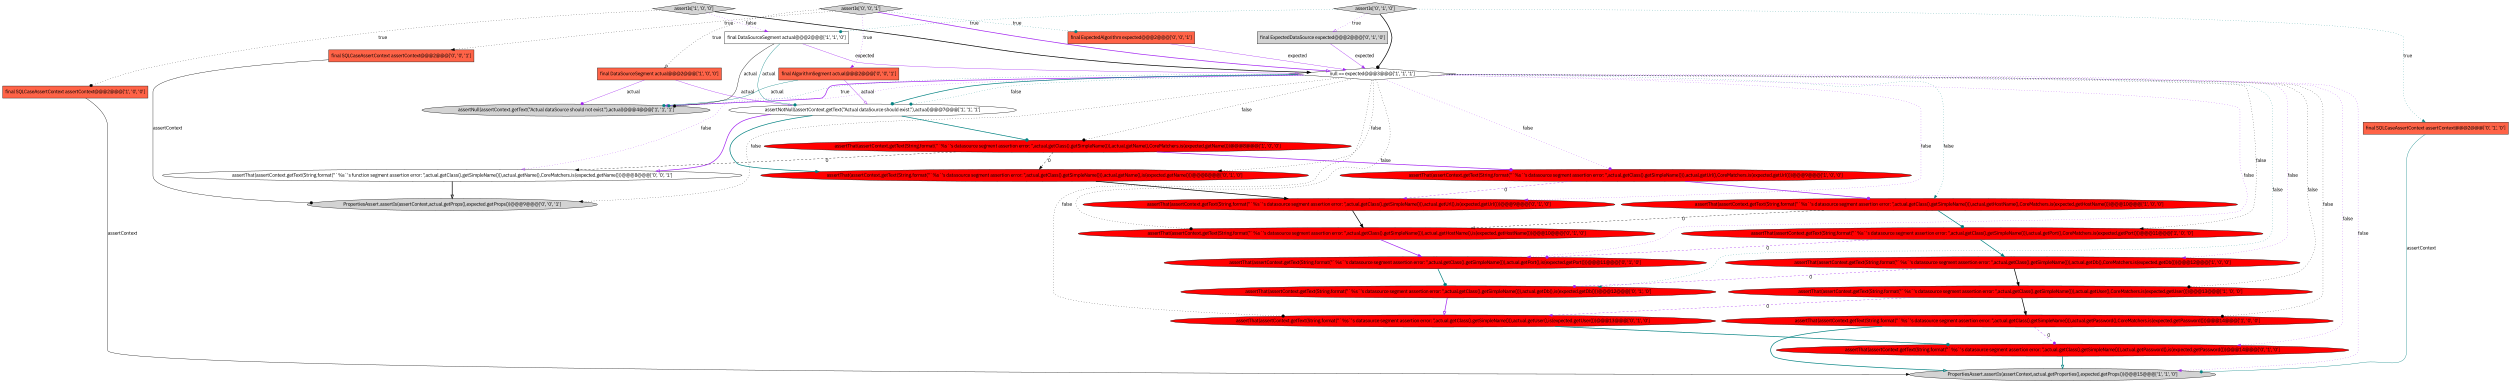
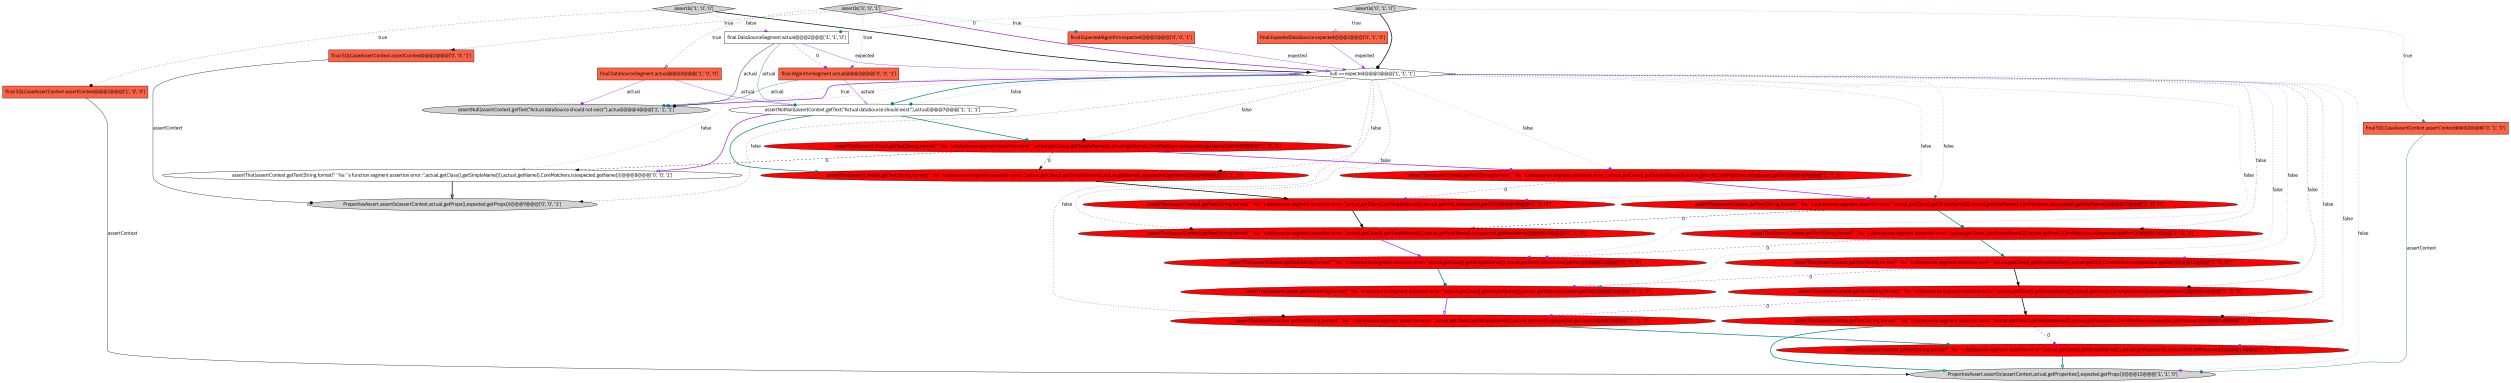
edge "assertIs['0', '1', '0']" -> "final DataSourceSegment actual@@@2@@@['1', '1', '0']": label "true" -> "0"
node "final ExpectedDataSource expected@@@2@@@['0', '1', '0']": fillcolor lightgray -> tomato
edge "final DataSourceSegment actual@@@2@@@['1', '1', '0']" -> "final AlgorithmSegment actual@@@2@@@['0', '0', '1']": added, label "0"
